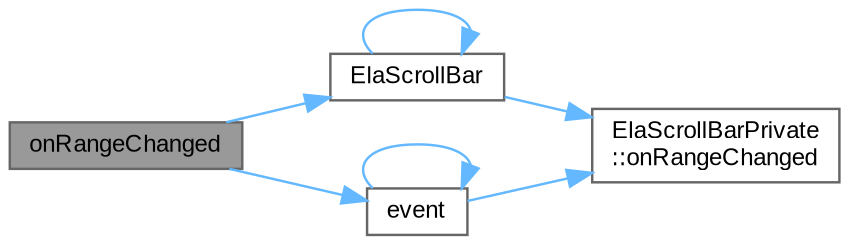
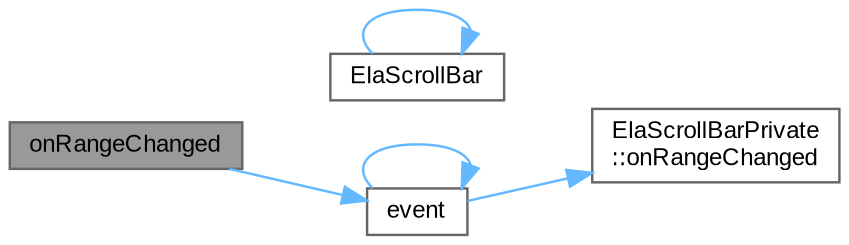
edge "ElaScrollBar" -> "ElaScrollBarPrivate ::onRangeChanged": removed
edge "onRangeChanged" -> "ElaScrollBar": removed
